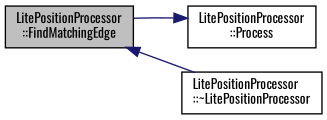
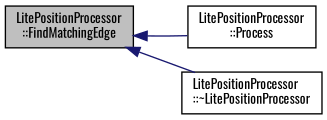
edge "LitePositionProcessor ::FindMatchingEdge" -> "LitePositionProcessor ::Process": reversed
